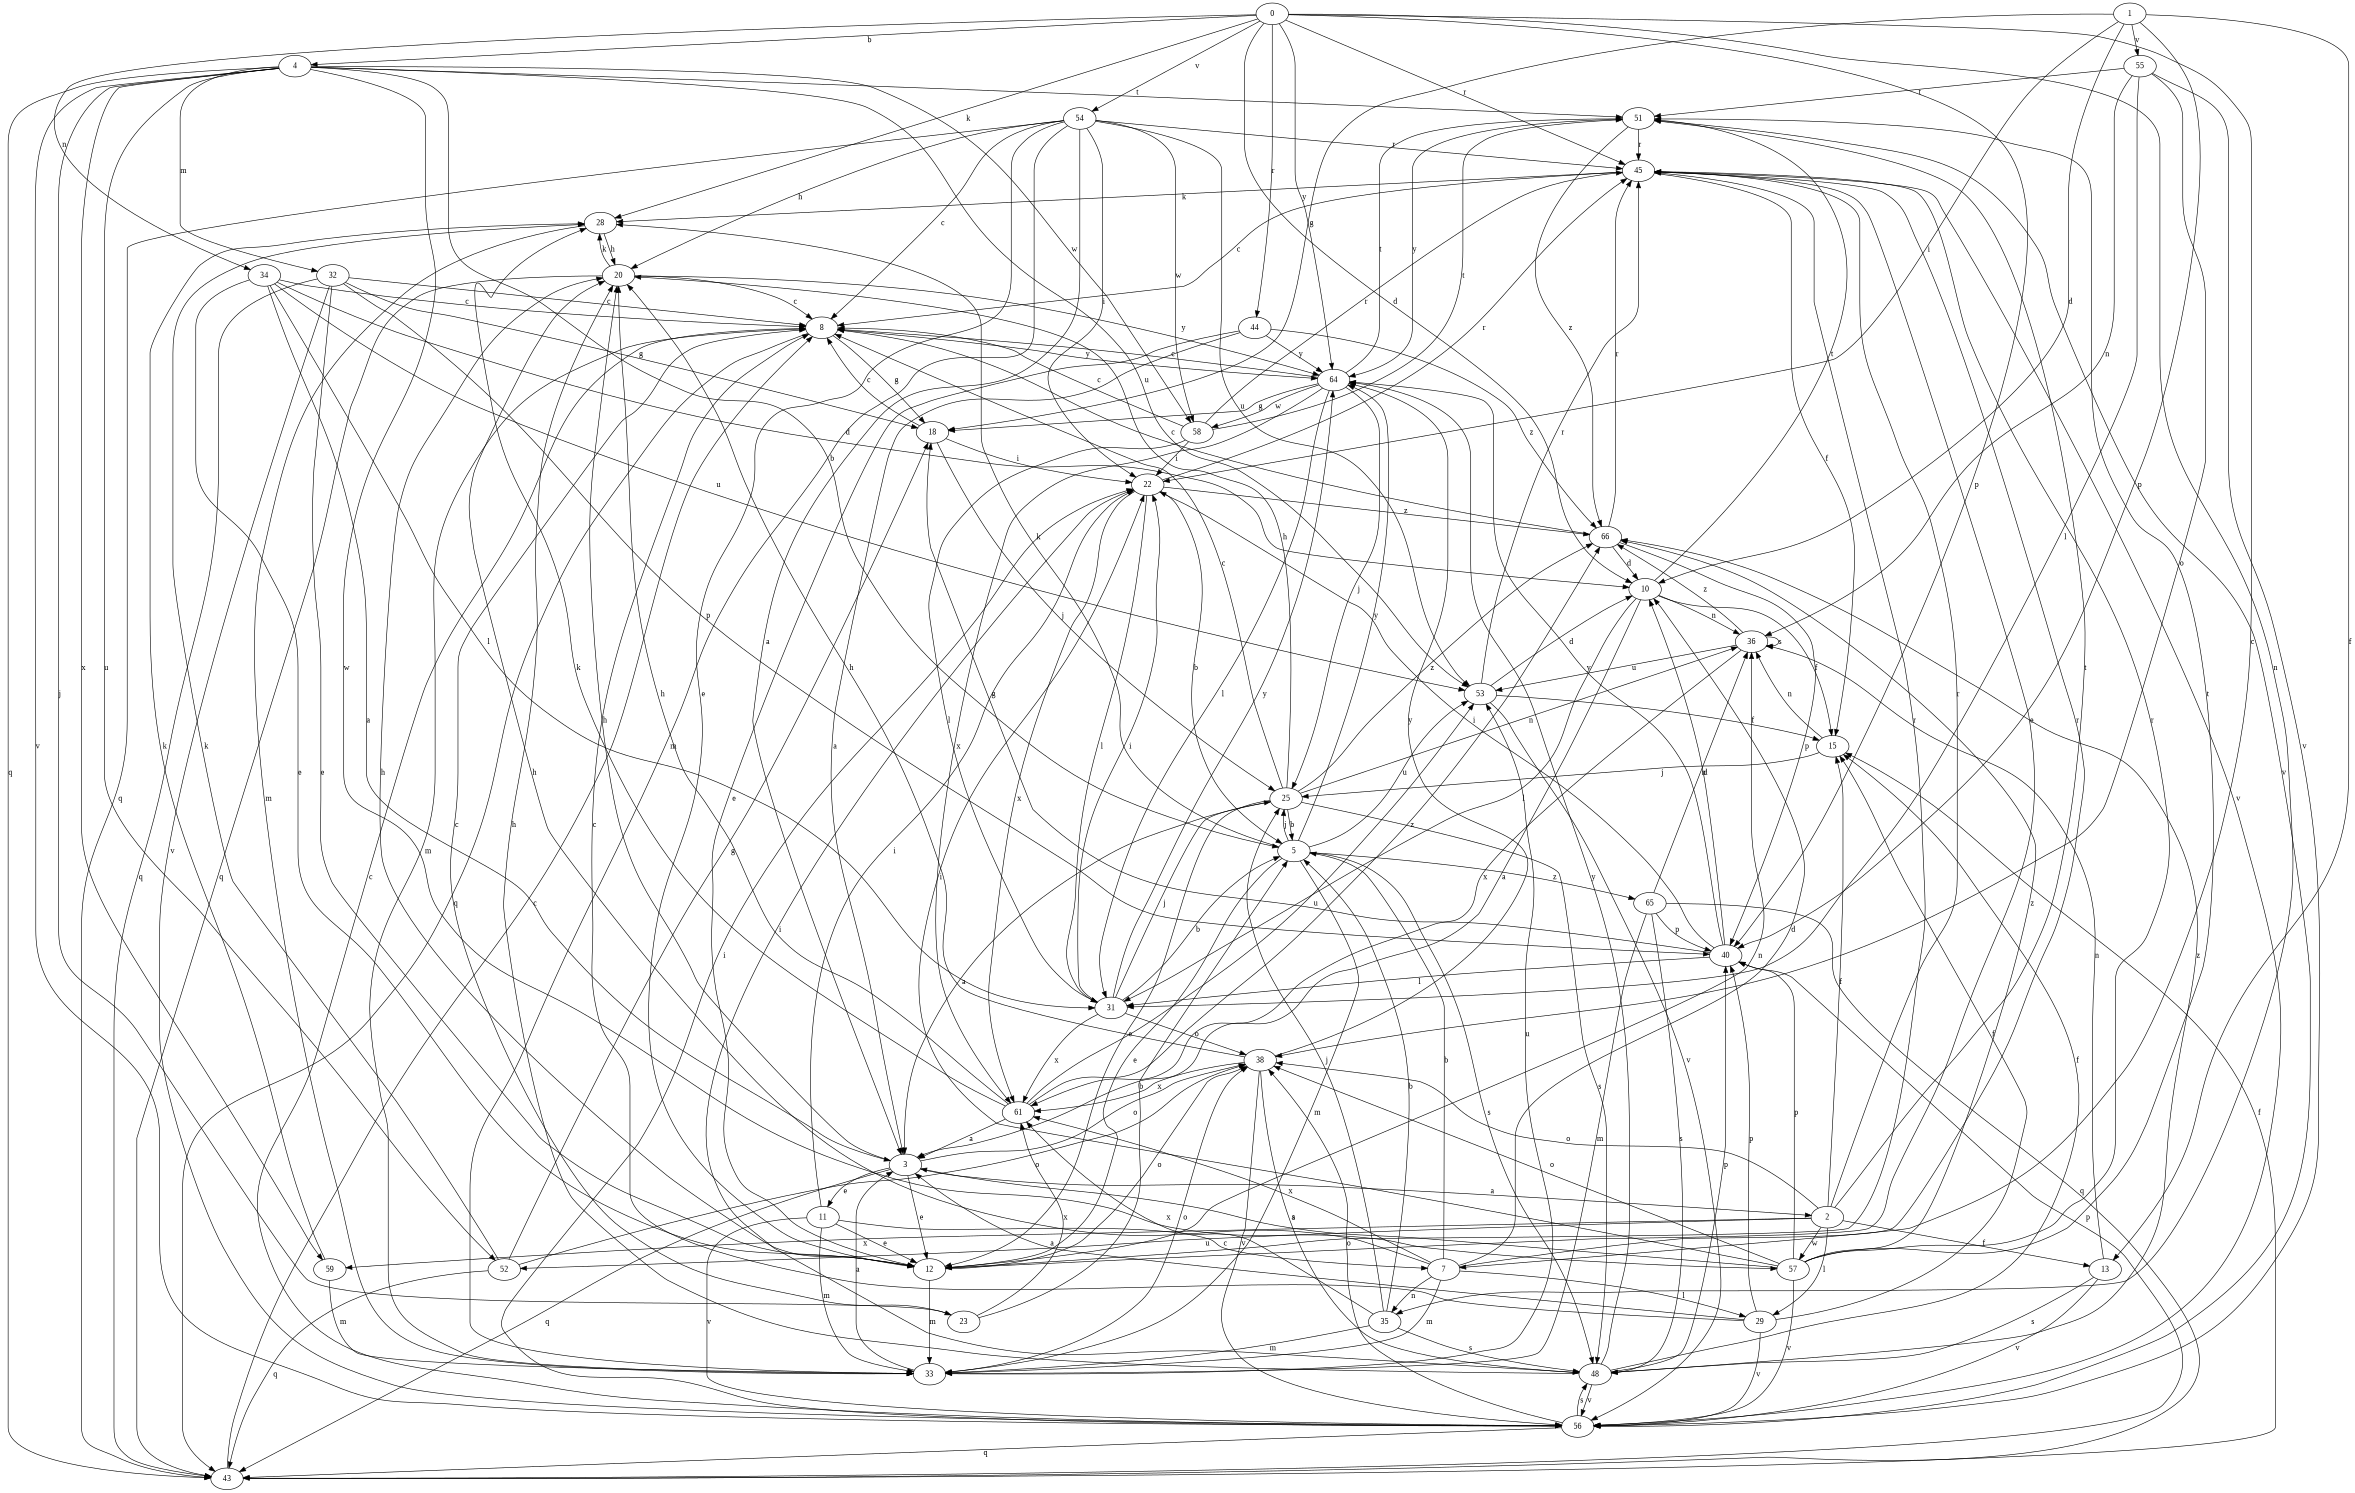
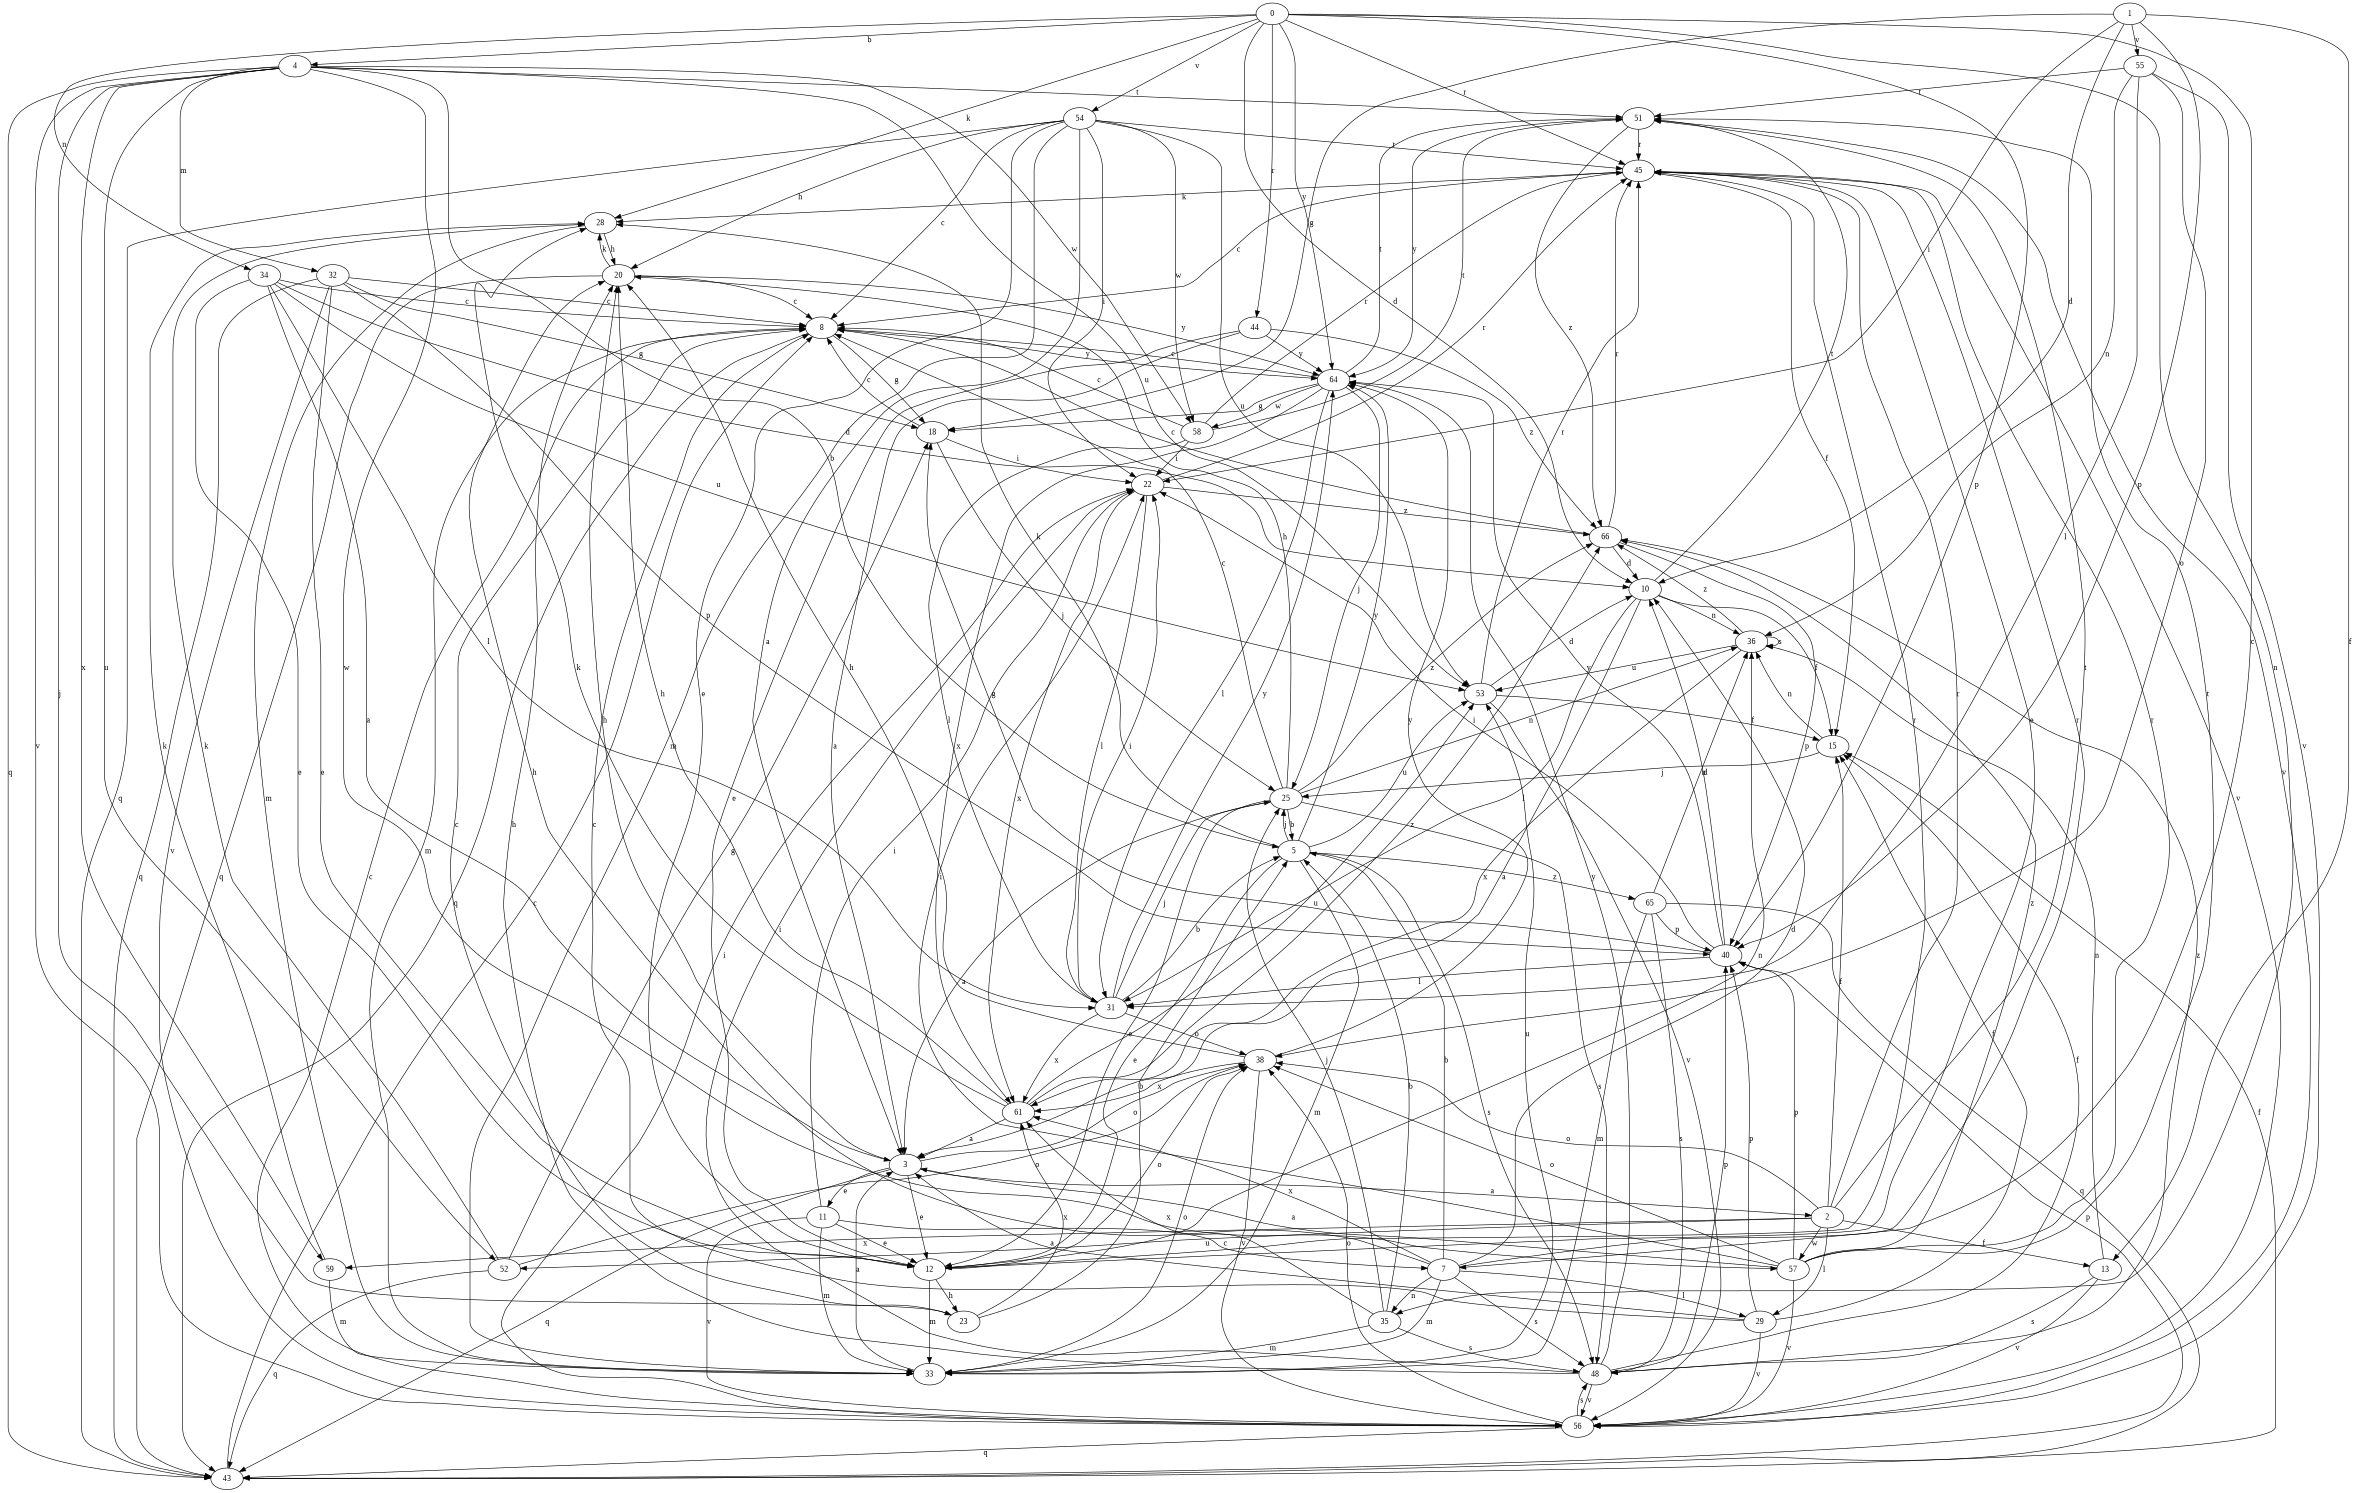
edge "22" -> "5": removed, label "b"
edge "12" -> "20": now "12" -> "23"
edge "38" -> "48": now "7" -> "48"
